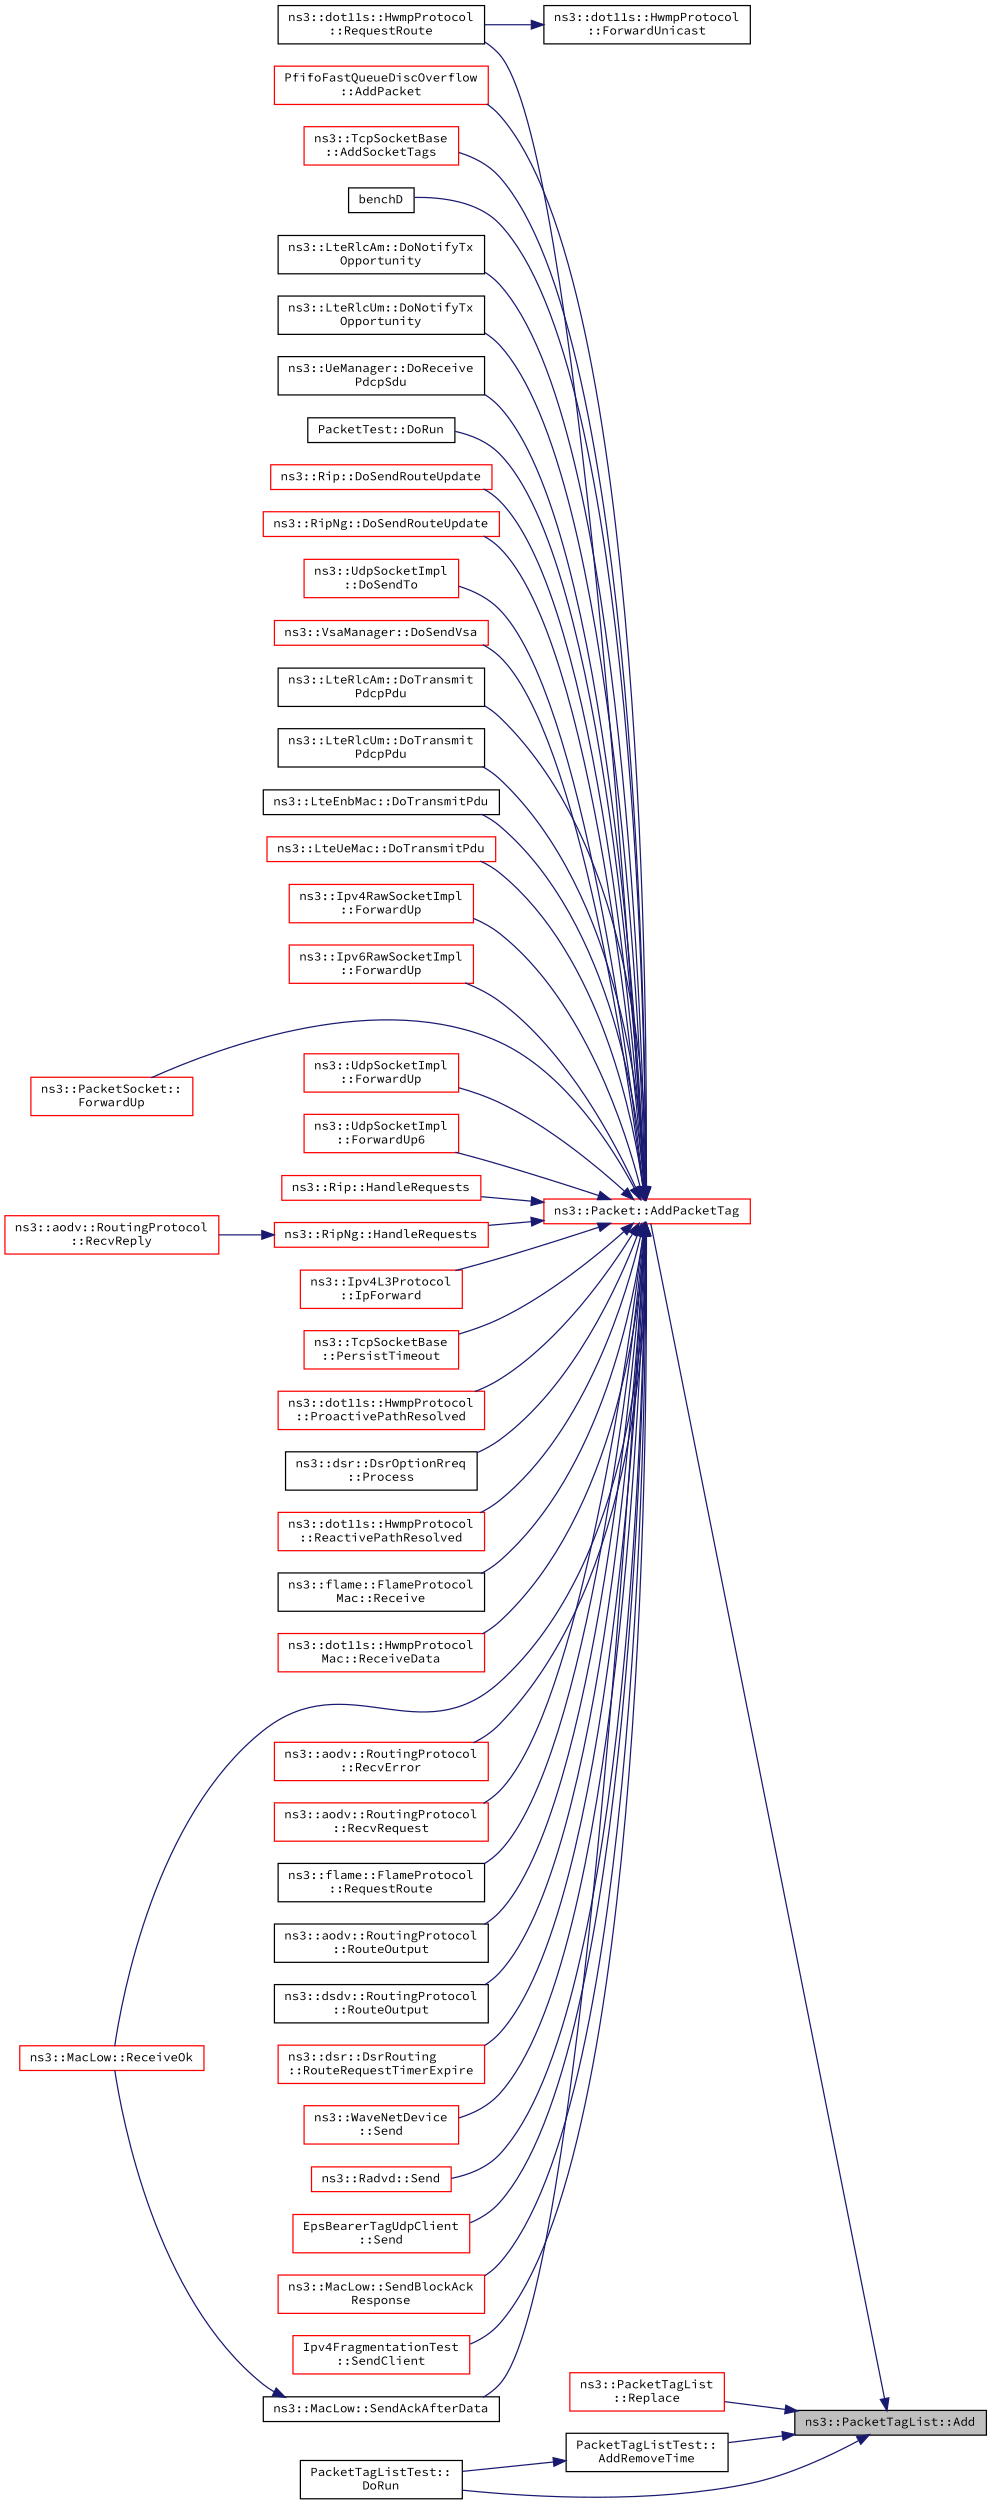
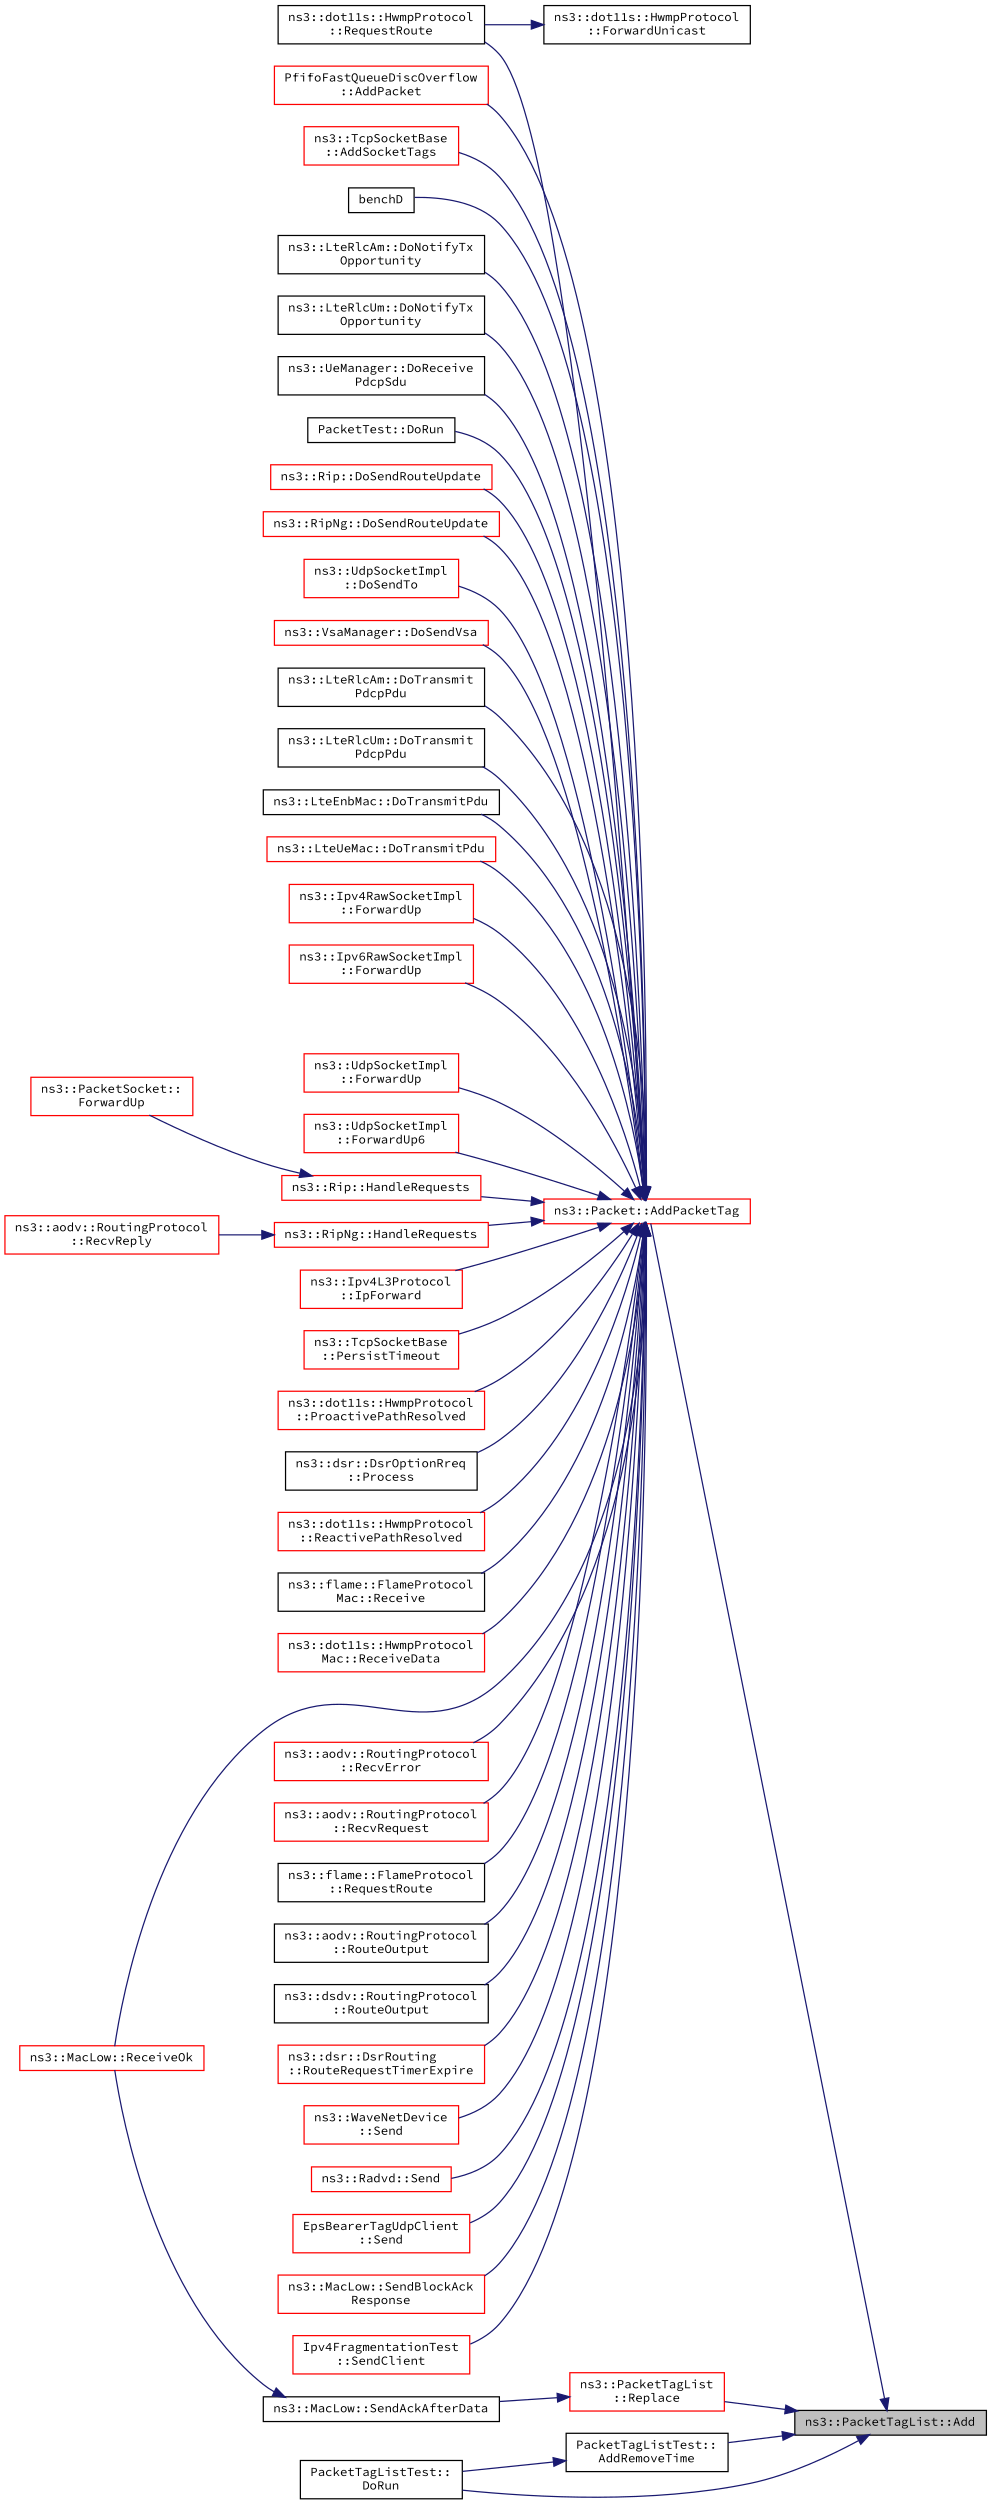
edge "ns3::PacketSocket:: ForwardUp" -> "ns3::Packet::AddPacketTag": now "ns3::PacketSocket:: ForwardUp" -> "ns3::Rip::HandleRequests"
edge "ns3::MacLow::SendAckAfterData" -> "ns3::Packet::AddPacketTag": now "ns3::MacLow::SendAckAfterData" -> "ns3::PacketTagList ::Replace"
